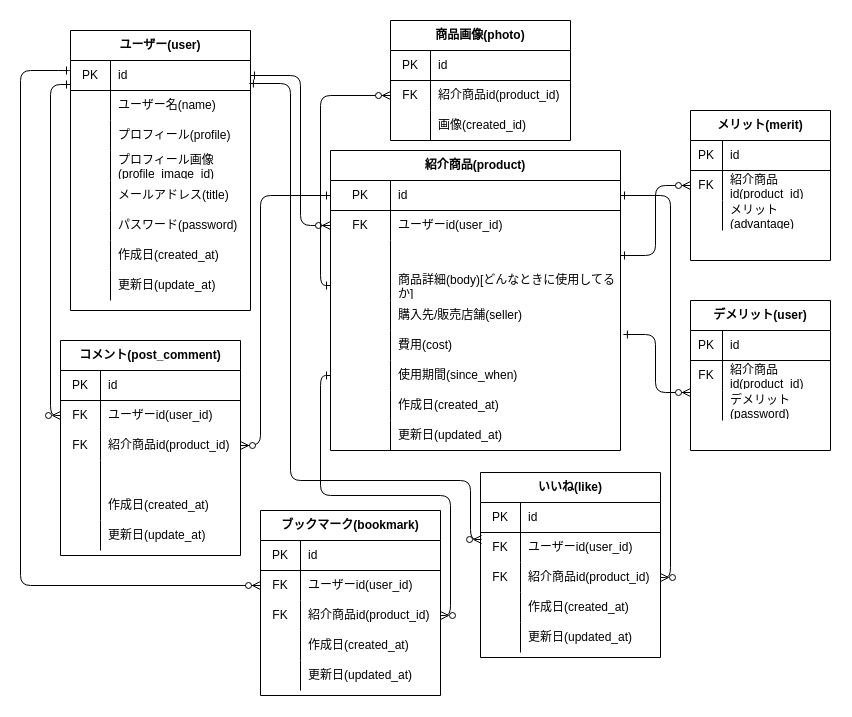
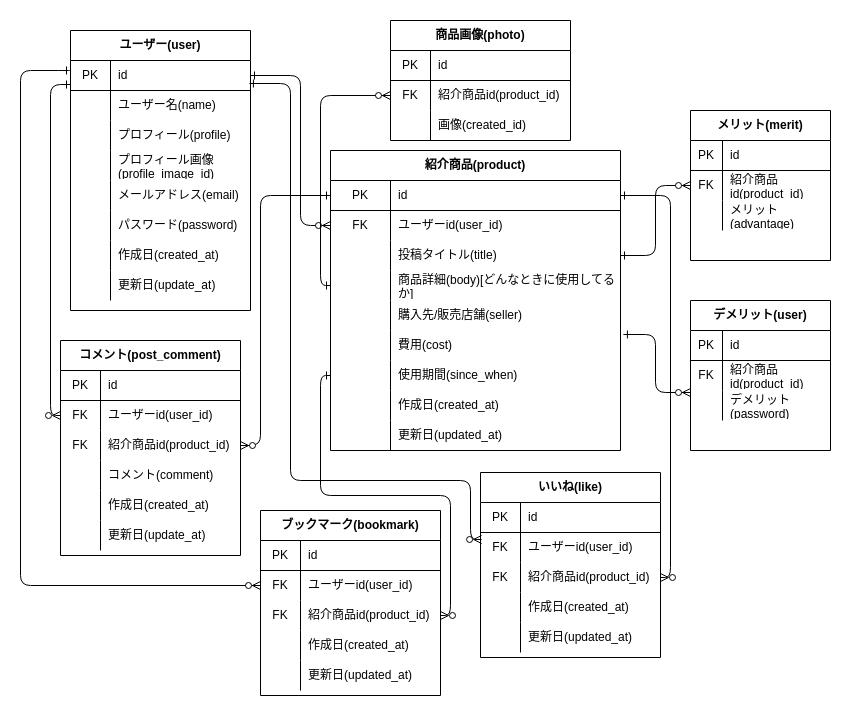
node "メールアドレス(title)": label "メールアドレス(title)" -> "メールアドレス(email)"
node "投稿タイトル(title)": added
node "コメント(comment)": added
